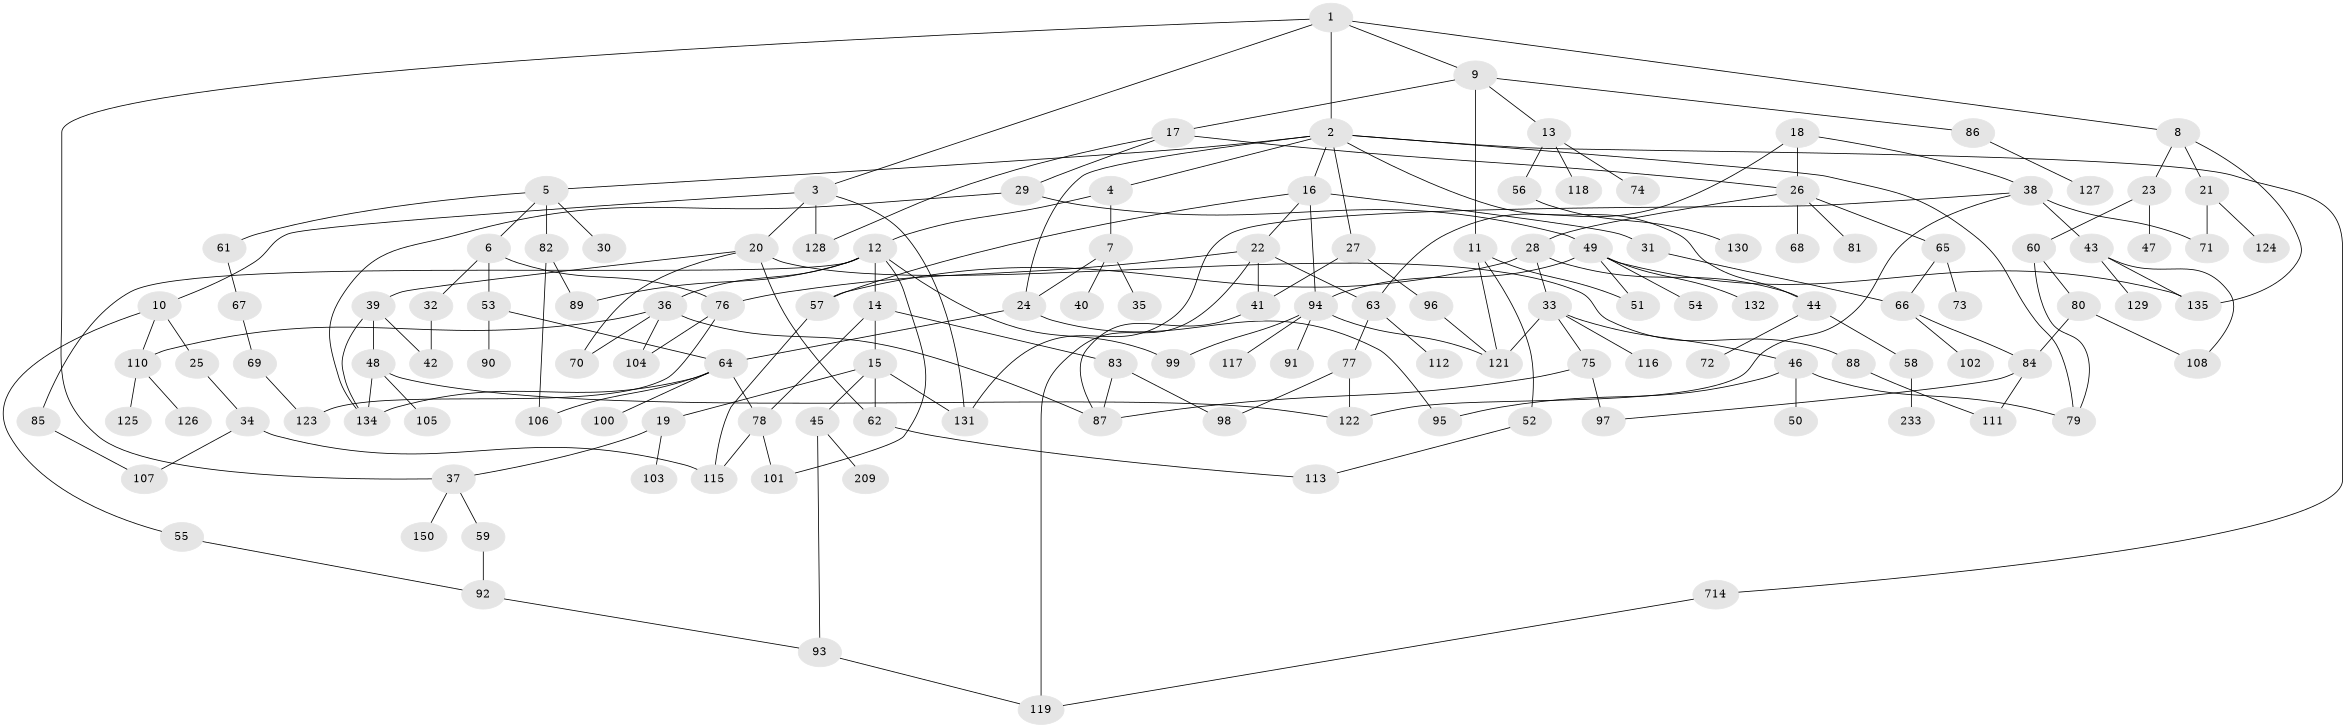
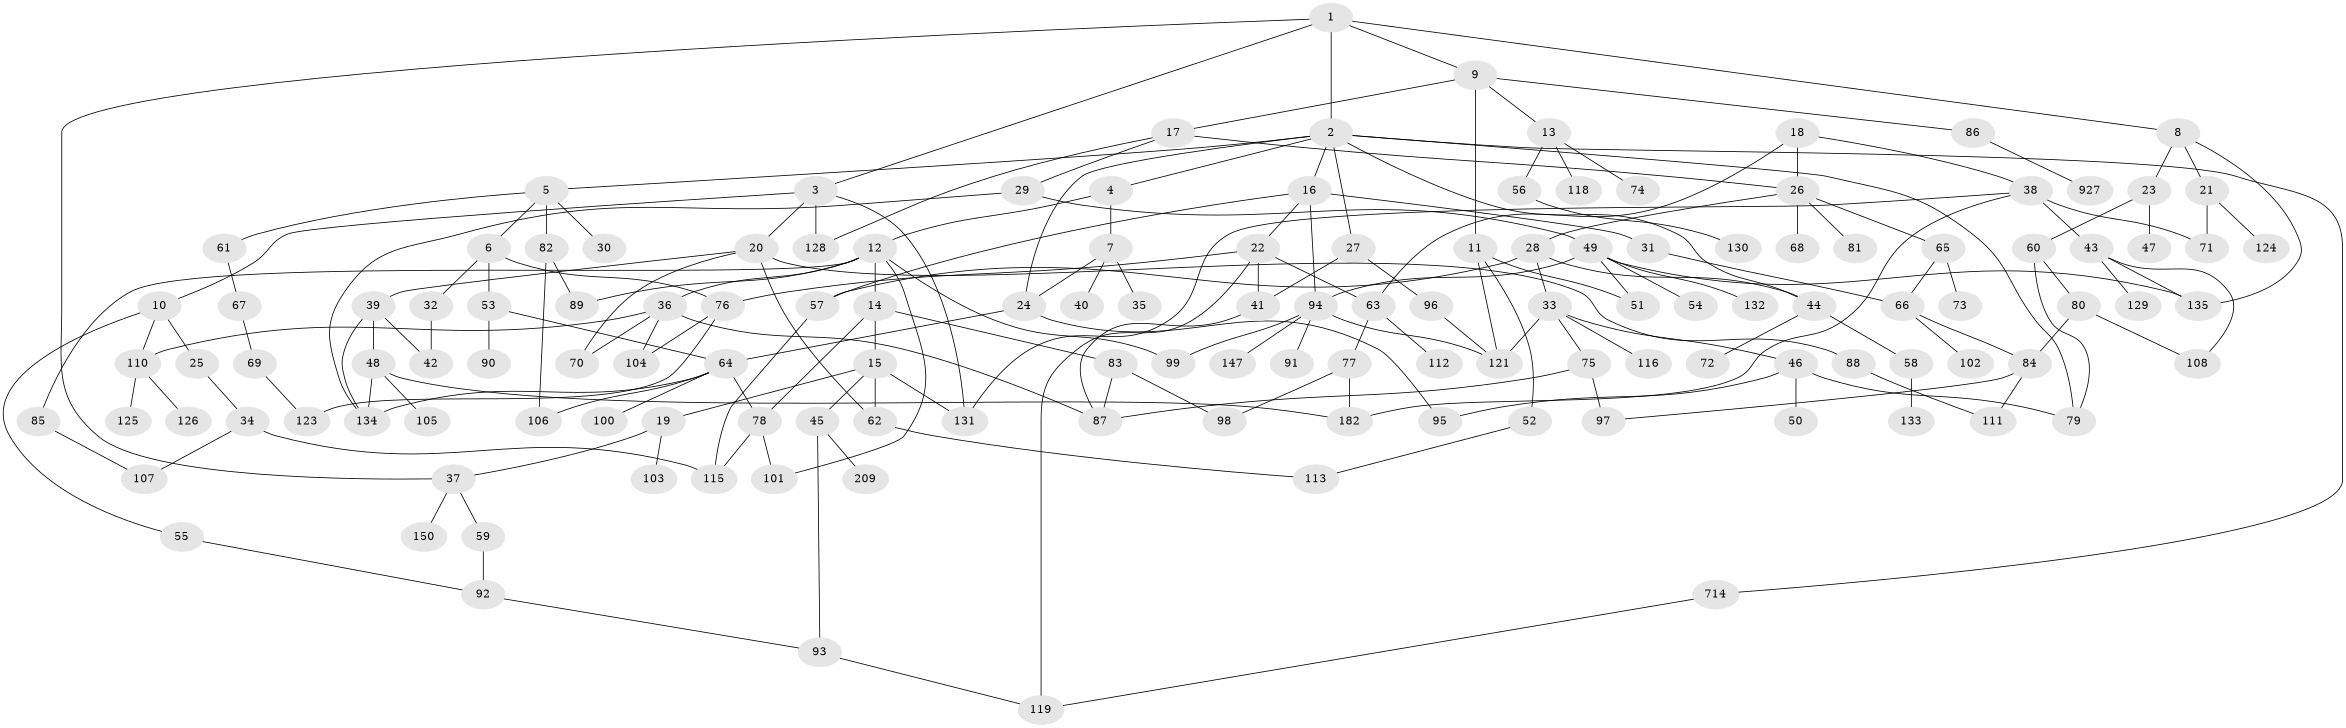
node "127": label "127" -> "927"
node "117": label "117" -> "147"
node "122": label "122" -> "182"
node "233": label "233" -> "133"
